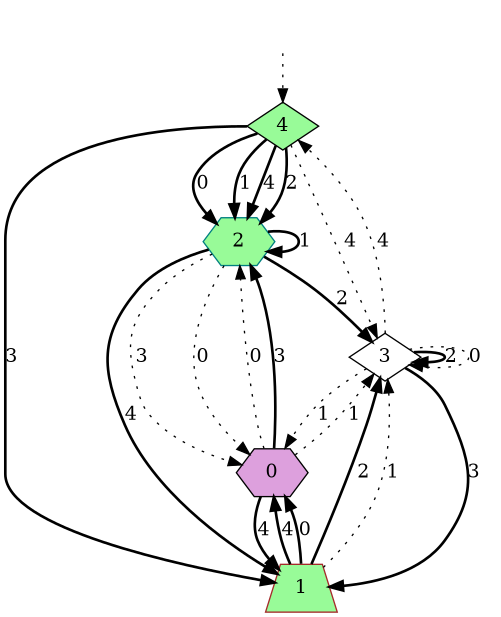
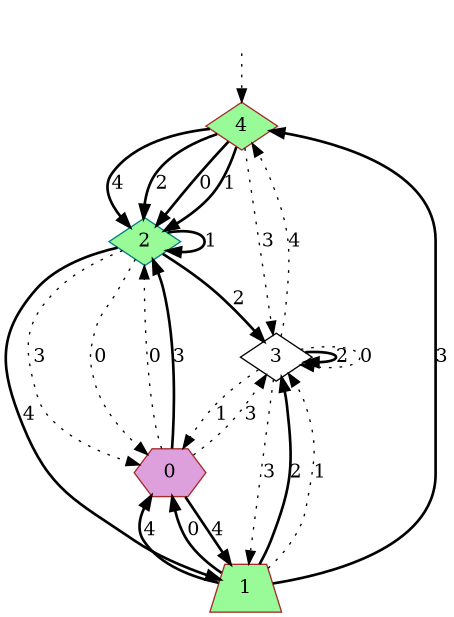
node "4": color black -> brown
node "2": shape hexagon -> diamond
edge "4" -> "3": label "4" -> "3"
edge "4" -> "1": reversed
edge "0" -> "3": label "1" -> "3"
node "0": color black -> brown
edge "3" -> "1": style bold -> dotted
